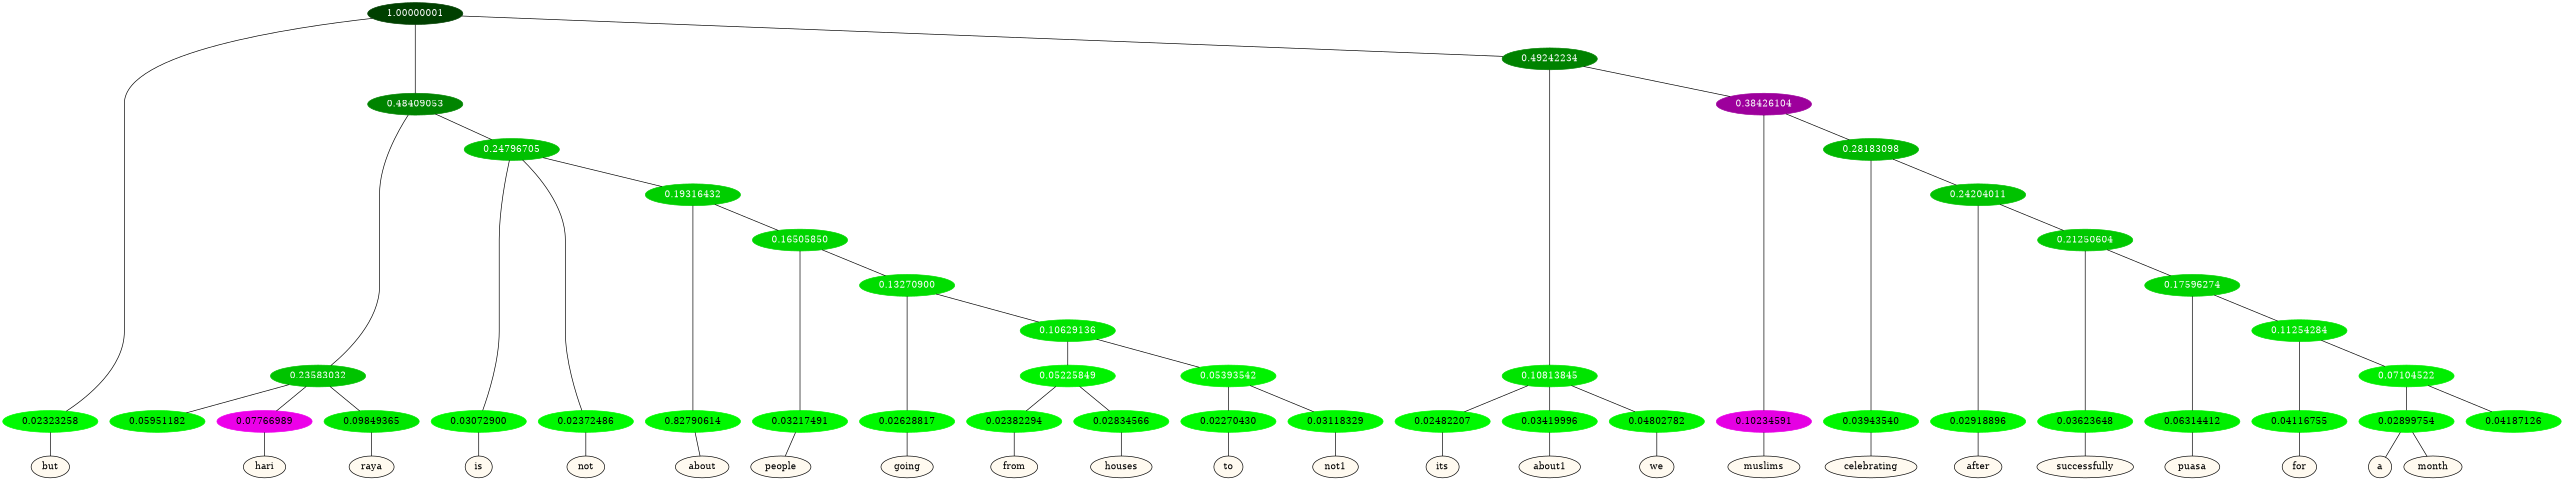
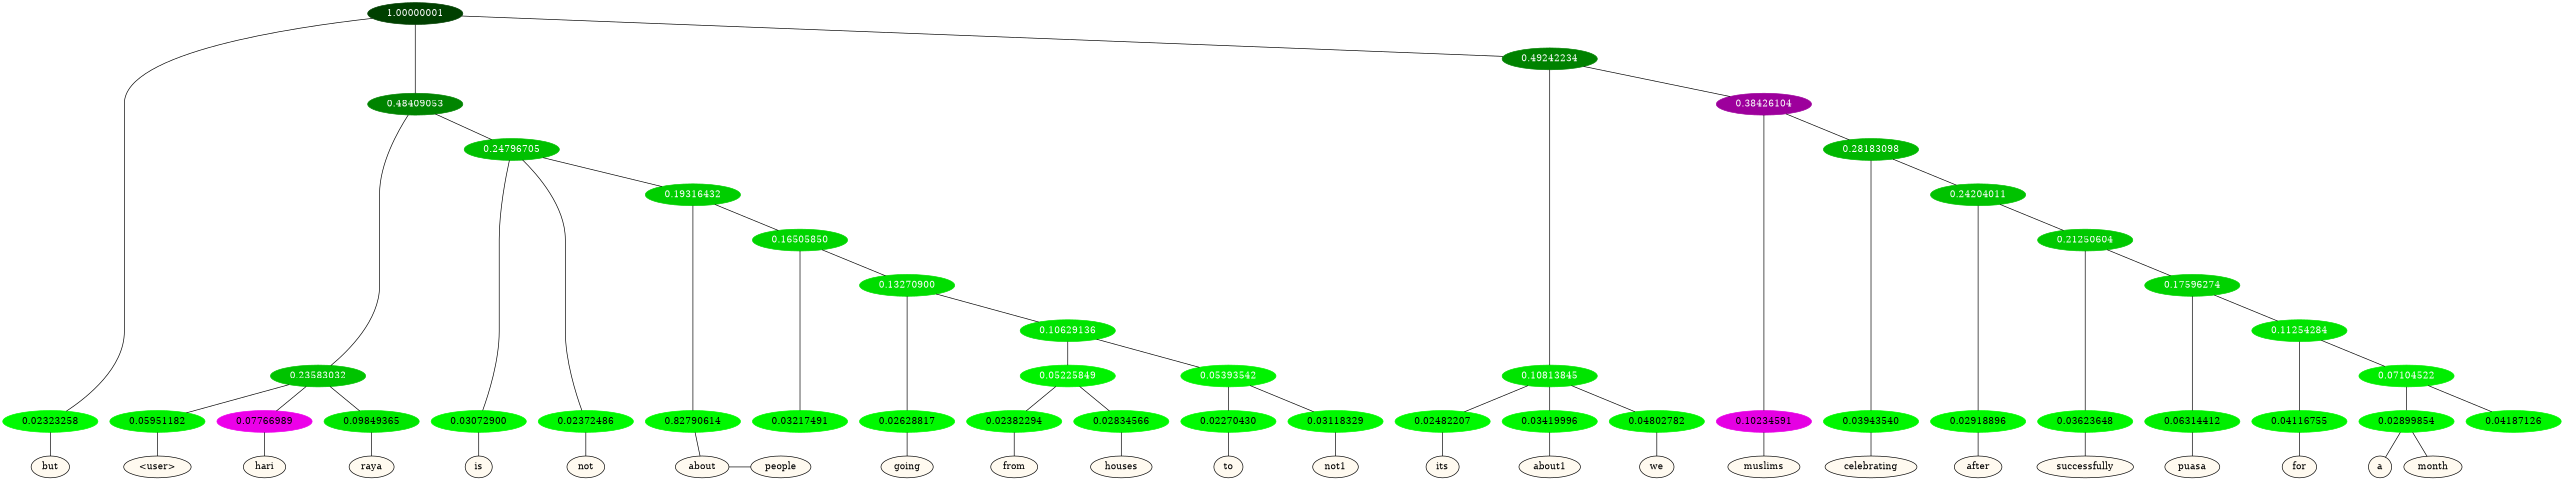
node "0.02899754": label "0.02899754" -> "0.02899854"
edge "0.03217491" -- "people": now "about" -- "people"
node "<user>": added
